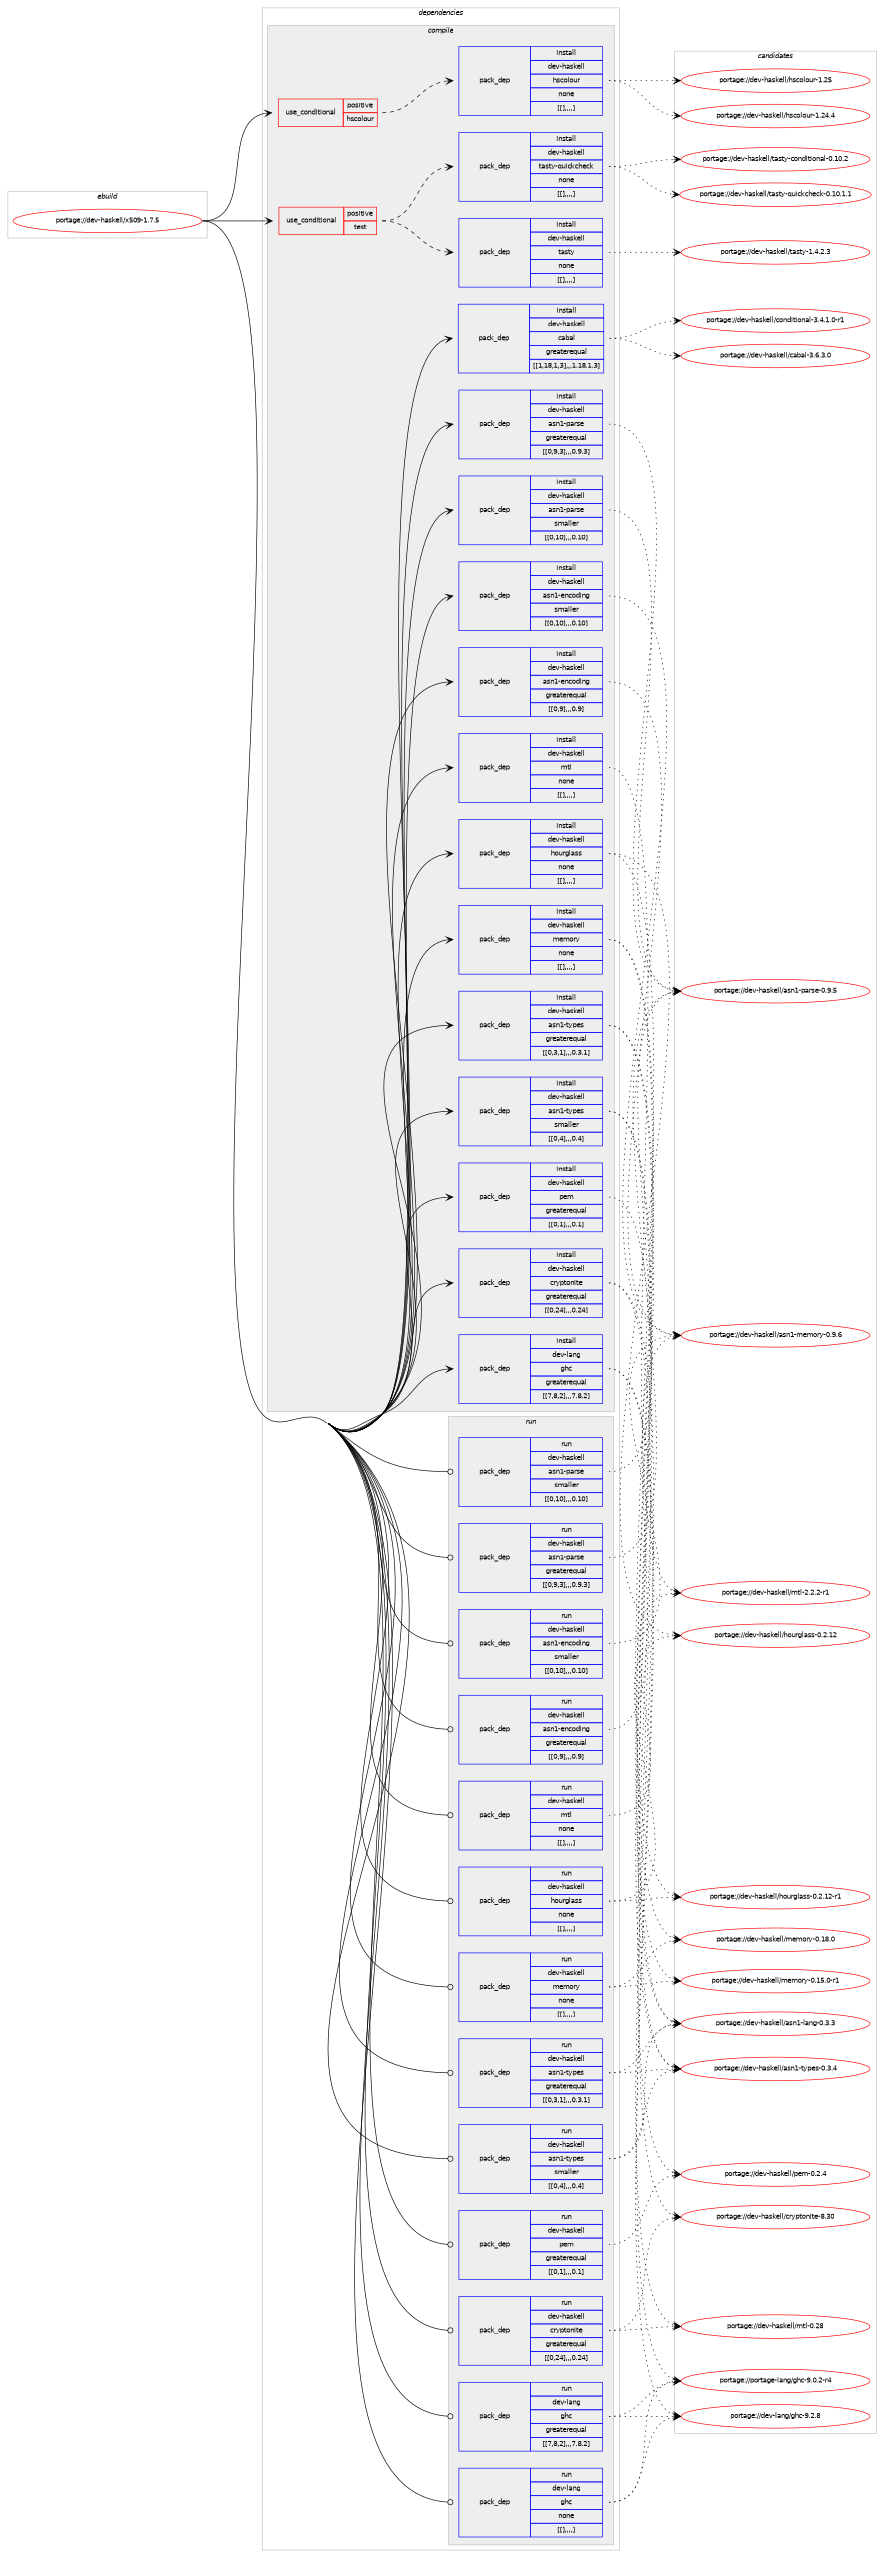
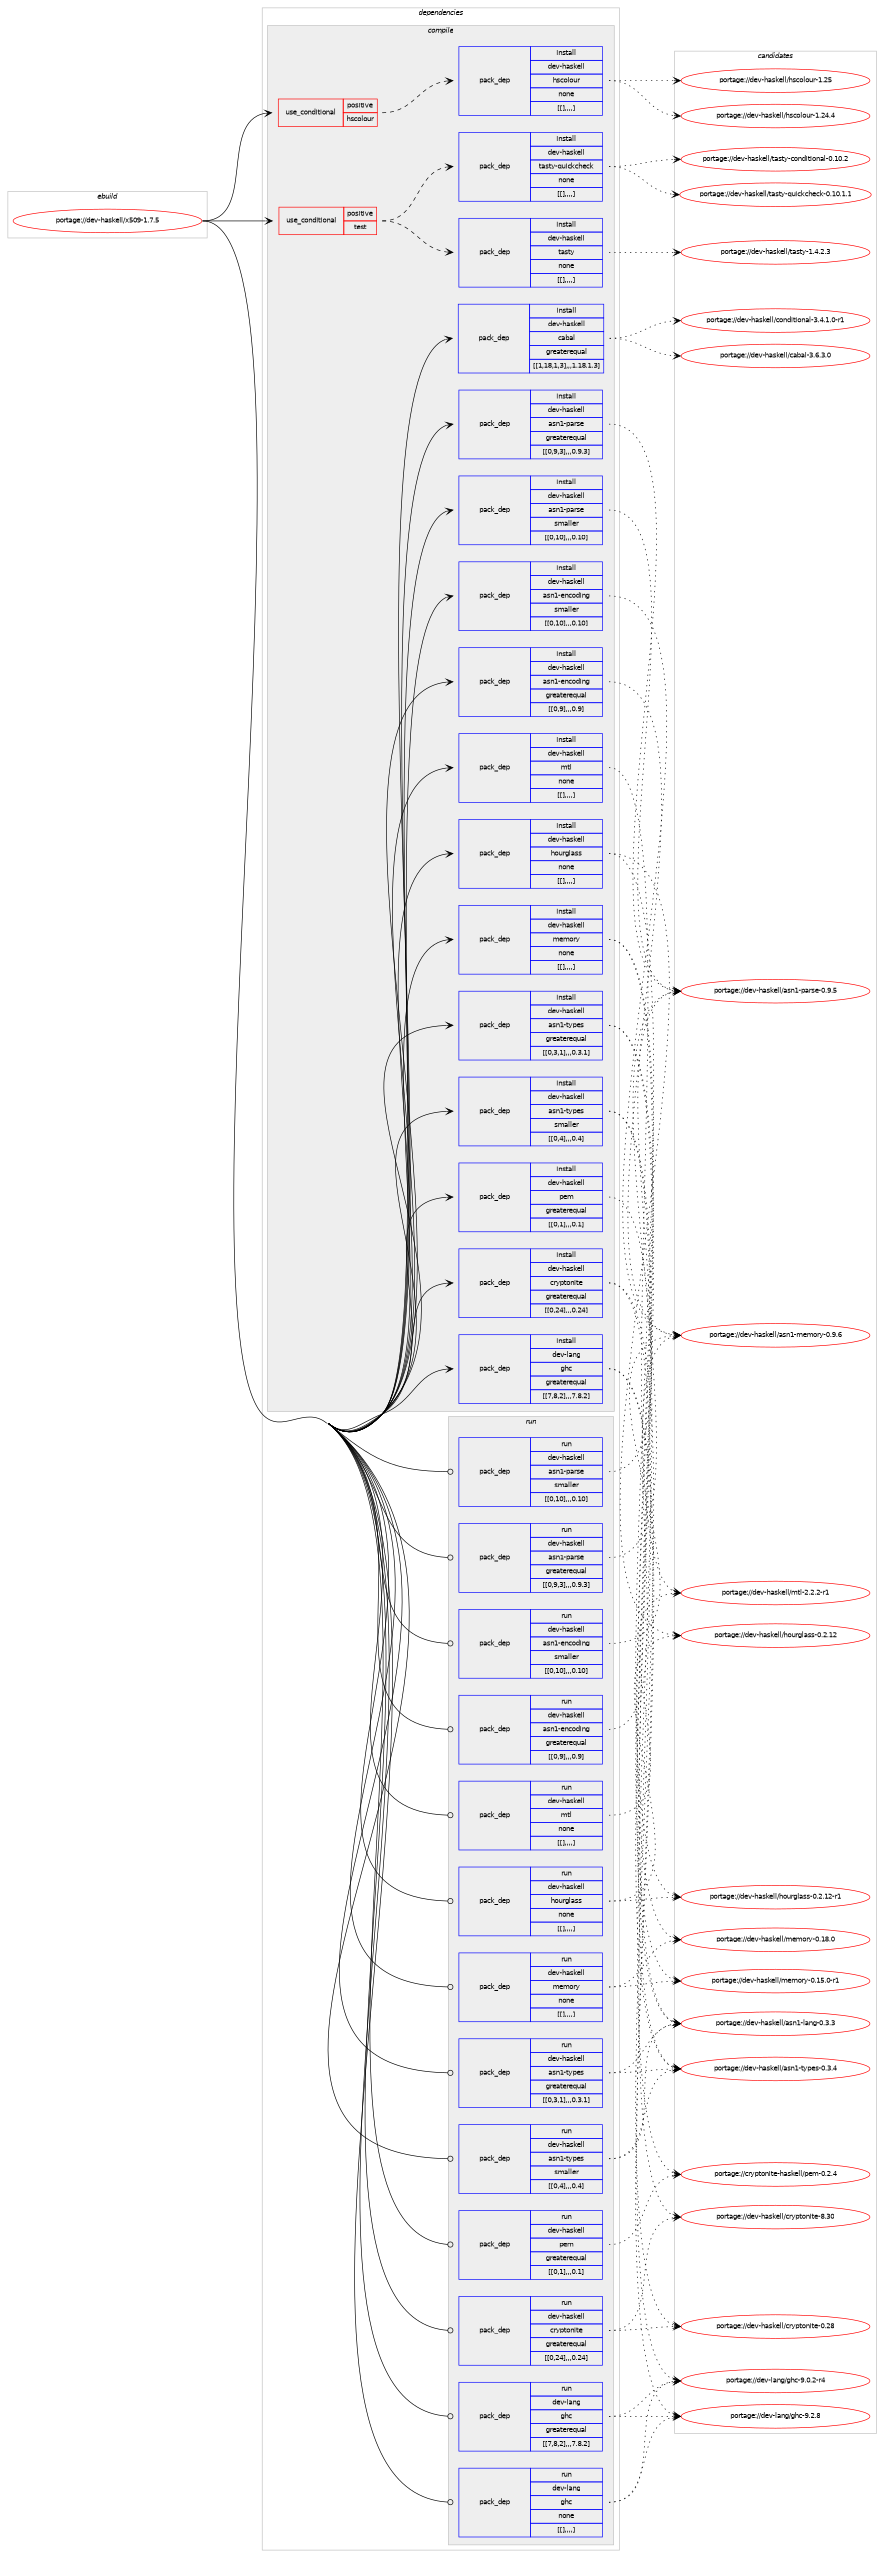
node "portage://dev-haskell/pem-0.2.4": label "portage://dev-haskell/pem-0.2.4" -> "portage://cryptonite-haskell/pem-0.2.4"
node "portage://dev-haskell/mtl-0.28": label "portage://dev-haskell/mtl-0.28" -> "portage://dev-haskell/cryptonite-0.28"
node "portage://portage-lang/ghc-9.0.2-r4": label "portage://portage-lang/ghc-9.0.2-r4" -> "portage://dev-lang/ghc-9.0.2-r4"
